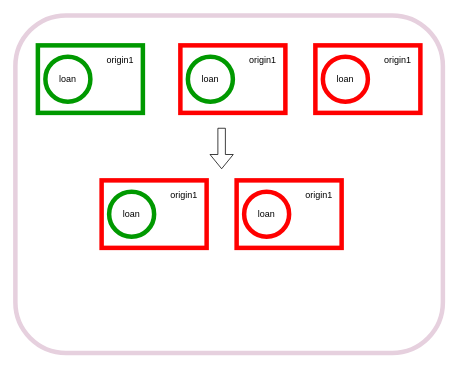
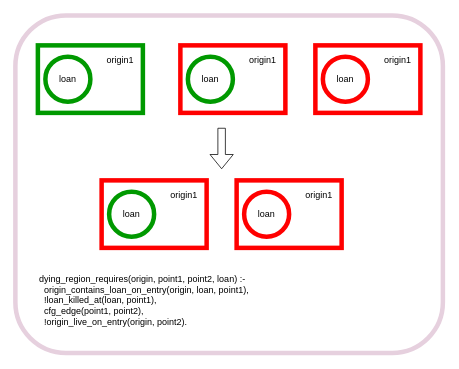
node "dying_region_requires(origin, point1, point2, loan) :- origin_contains_loan_on_entry(origin, loan, point1), !loan_killed_at(loan, point1), cfg_edge(point1, point2), !origin_live_on_entry(origin, point2).": added
